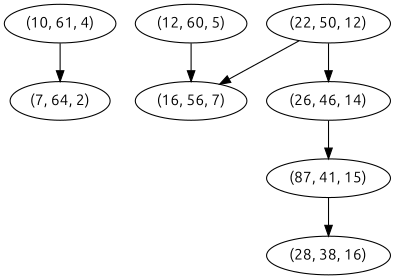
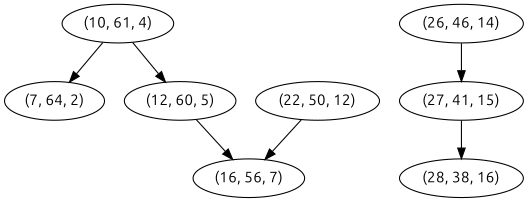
edge "(22, 50, 12)" -> "(26, 46, 14)": removed
edge "(10, 61, 4)" -> "(12, 60, 5)": added
node "(87, 41, 15)": label "(87, 41, 15)" -> "(27, 41, 15)"
